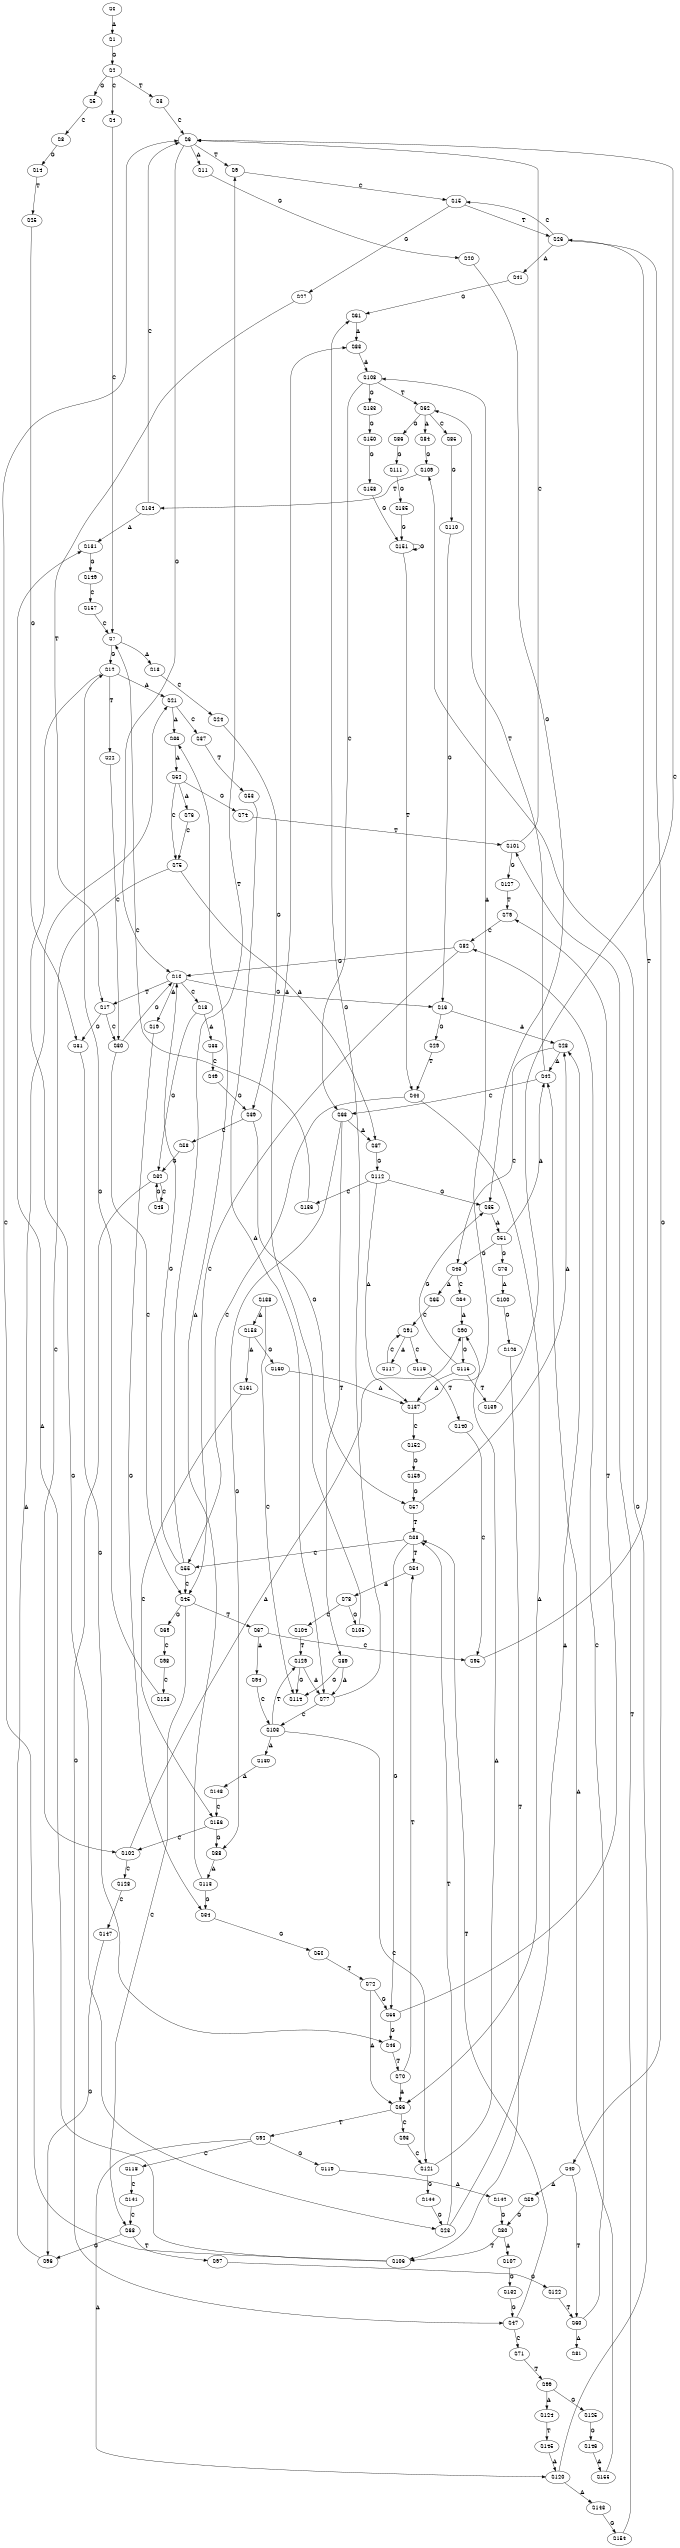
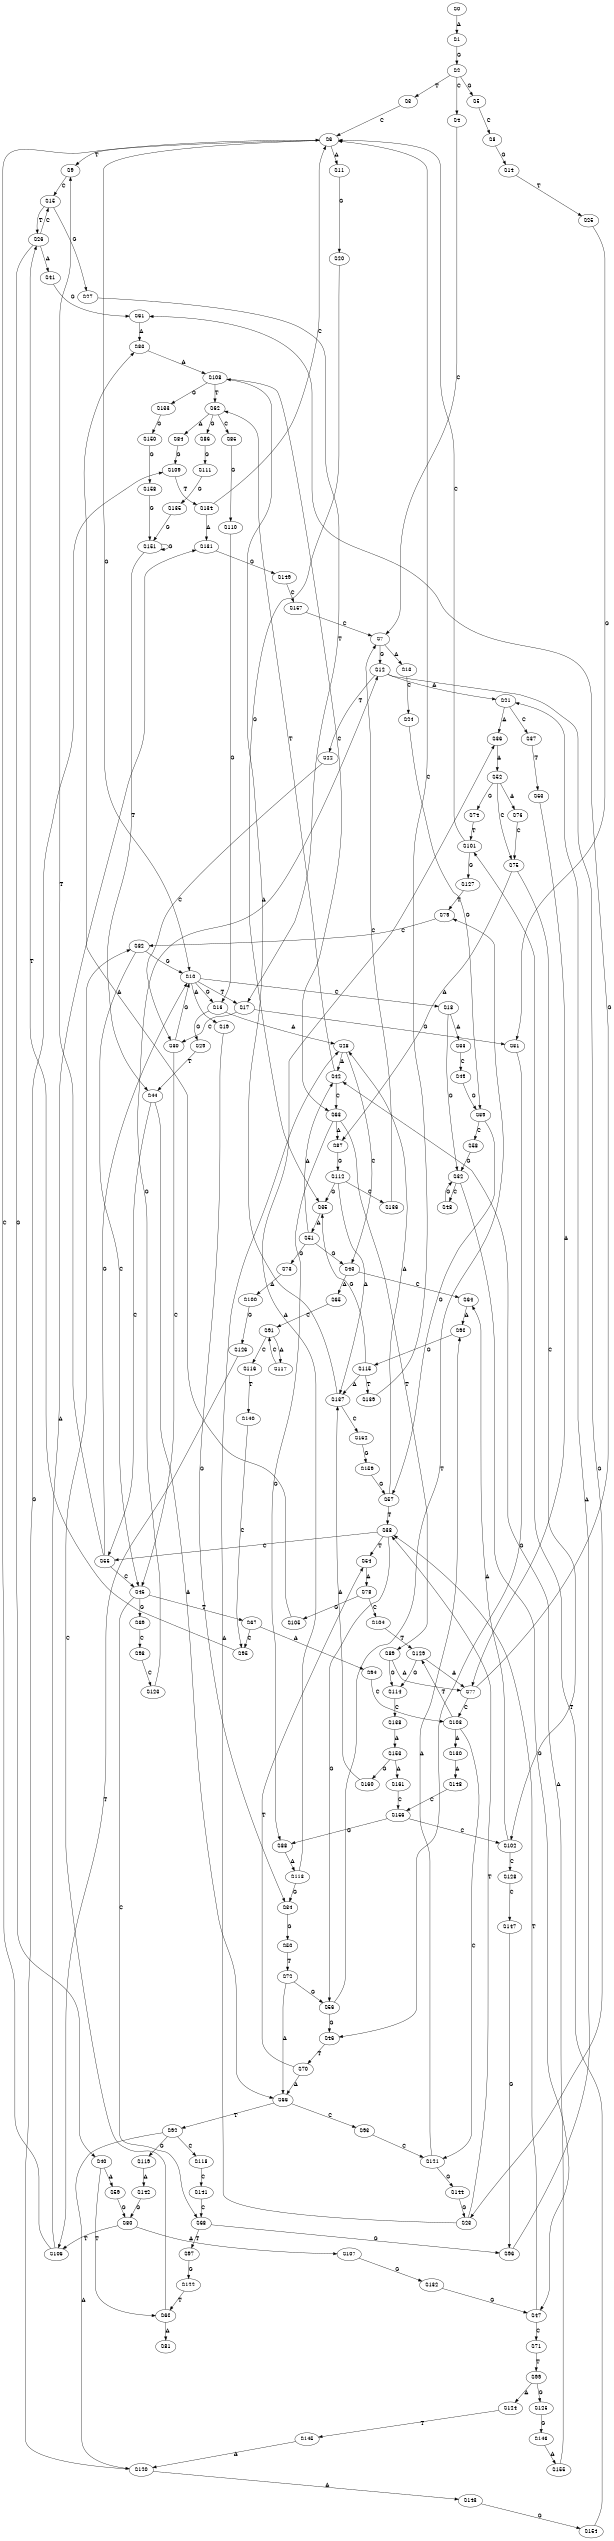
edge "S138" -> "S114": reversed
edge "S102" -> "S90": now "S102" -> "S64"
